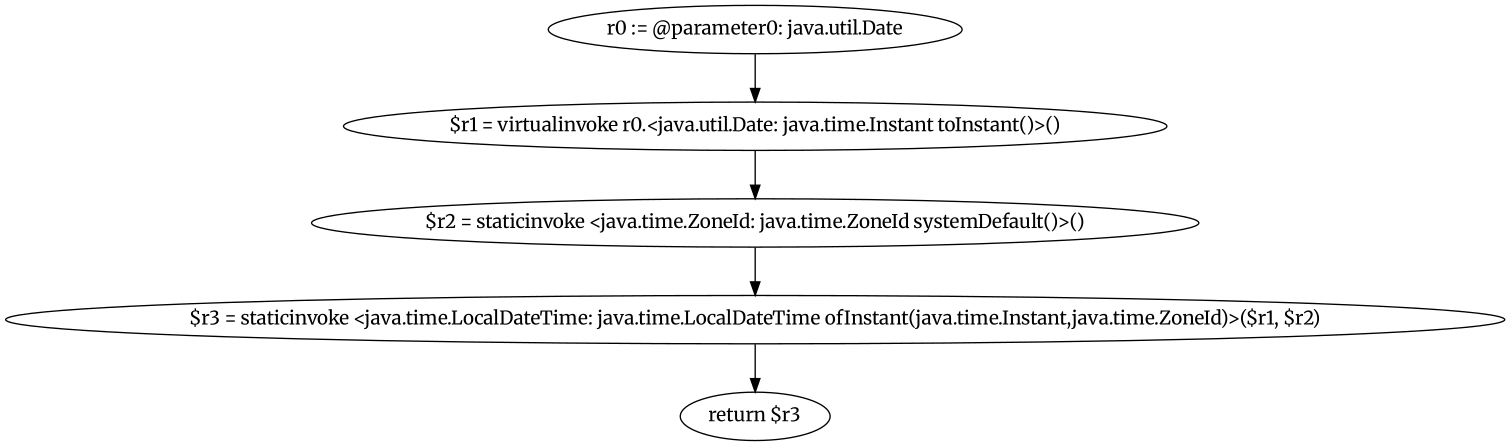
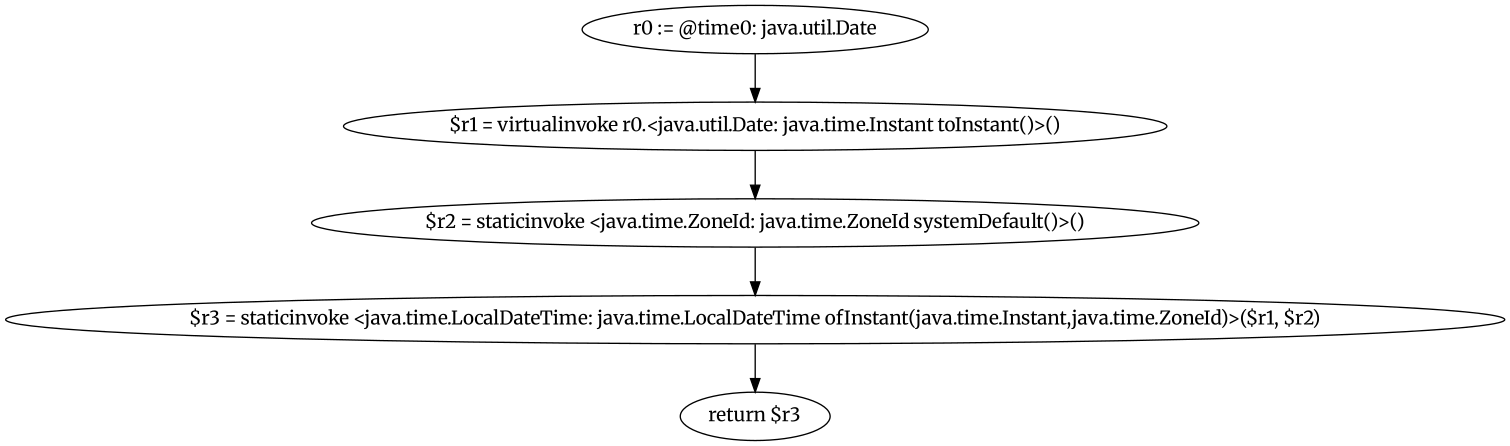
node "r0 := @parameter0: java.util.Date": label "r0 := @parameter0: java.util.Date" -> "r0 := @time0: java.util.Date"
